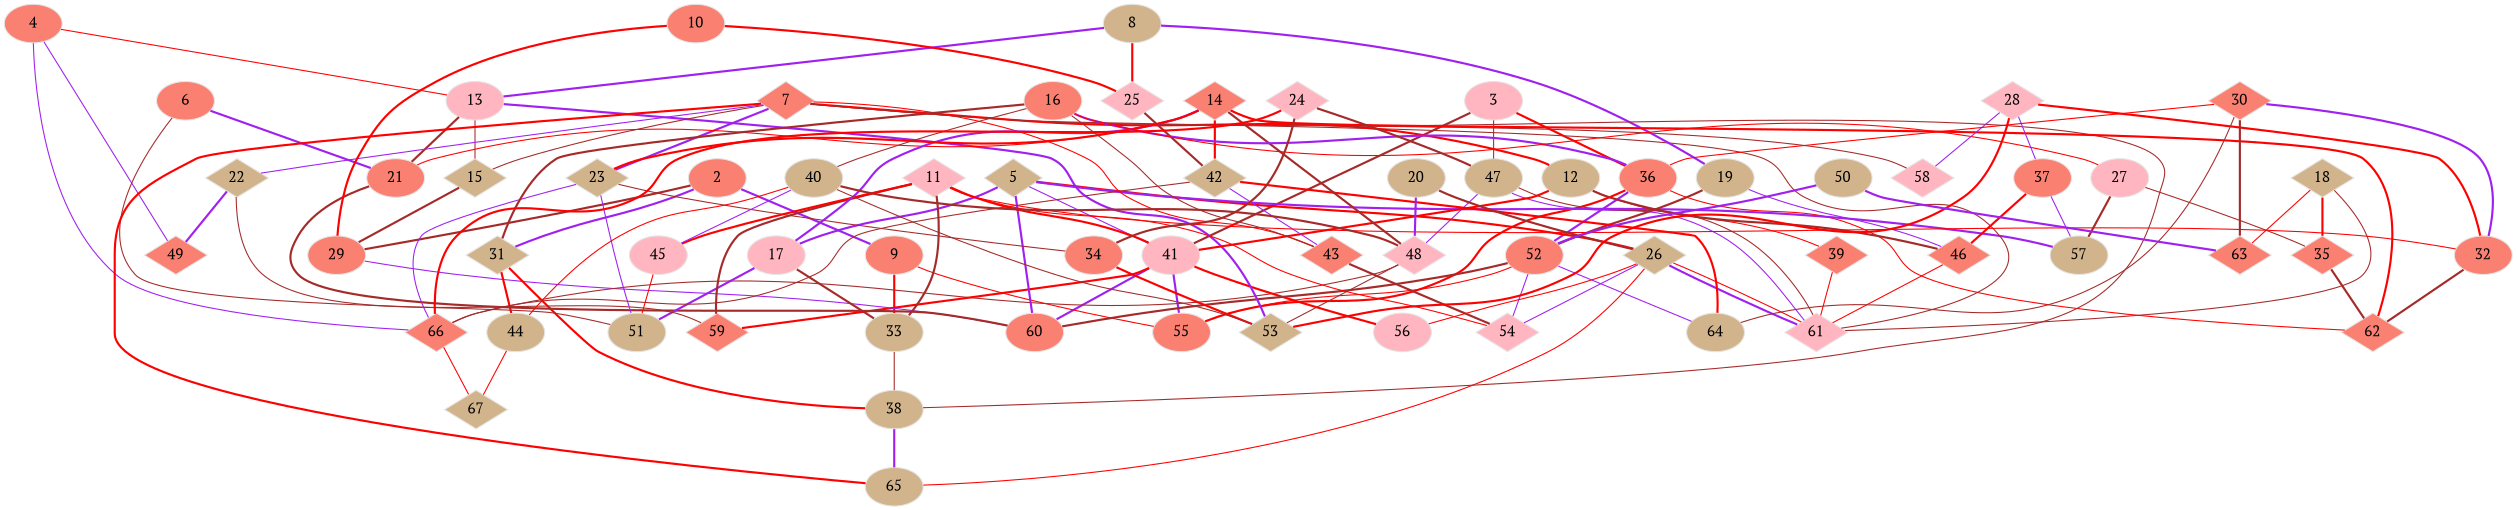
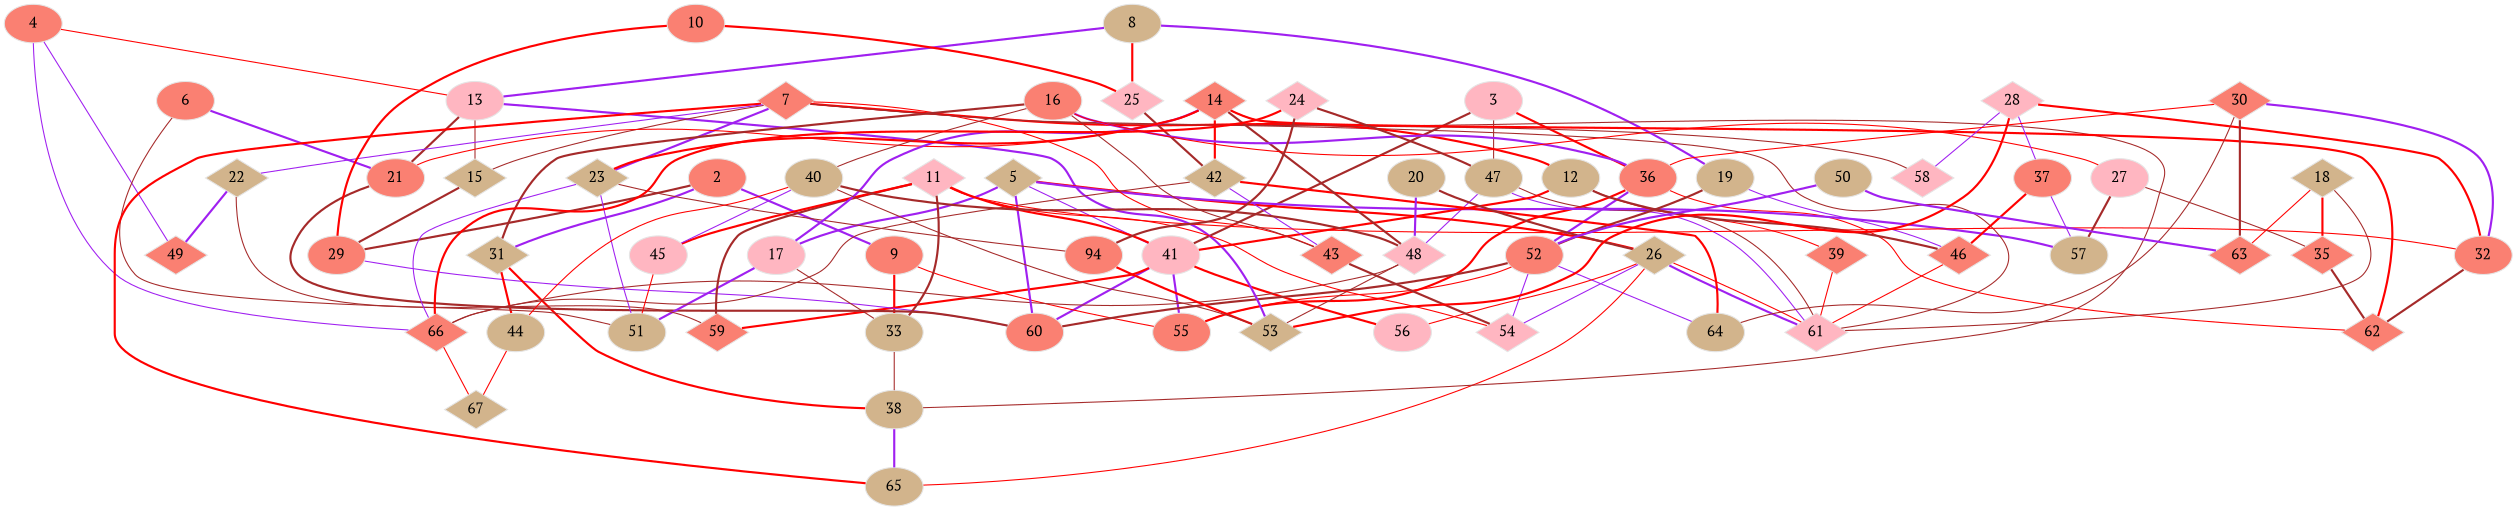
node "34": label "34" -> "94"
edge "17" -- "33": style bold -> solid
